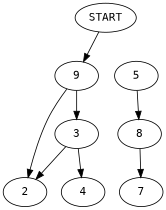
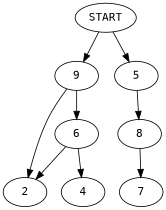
edge "START" -> "5": added
node "3": label "3" -> "6"
